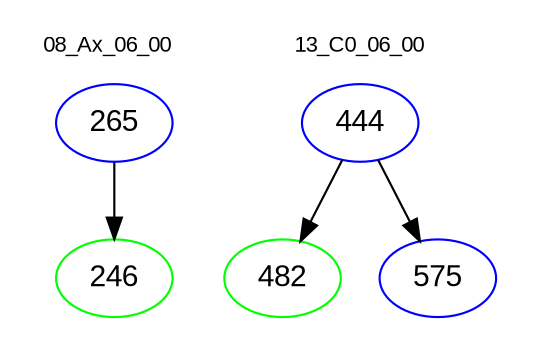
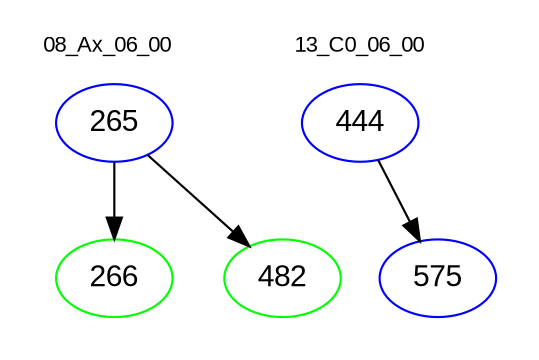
edge "444" -> "482": now "265" -> "482"
node "246": label "246" -> "266"
